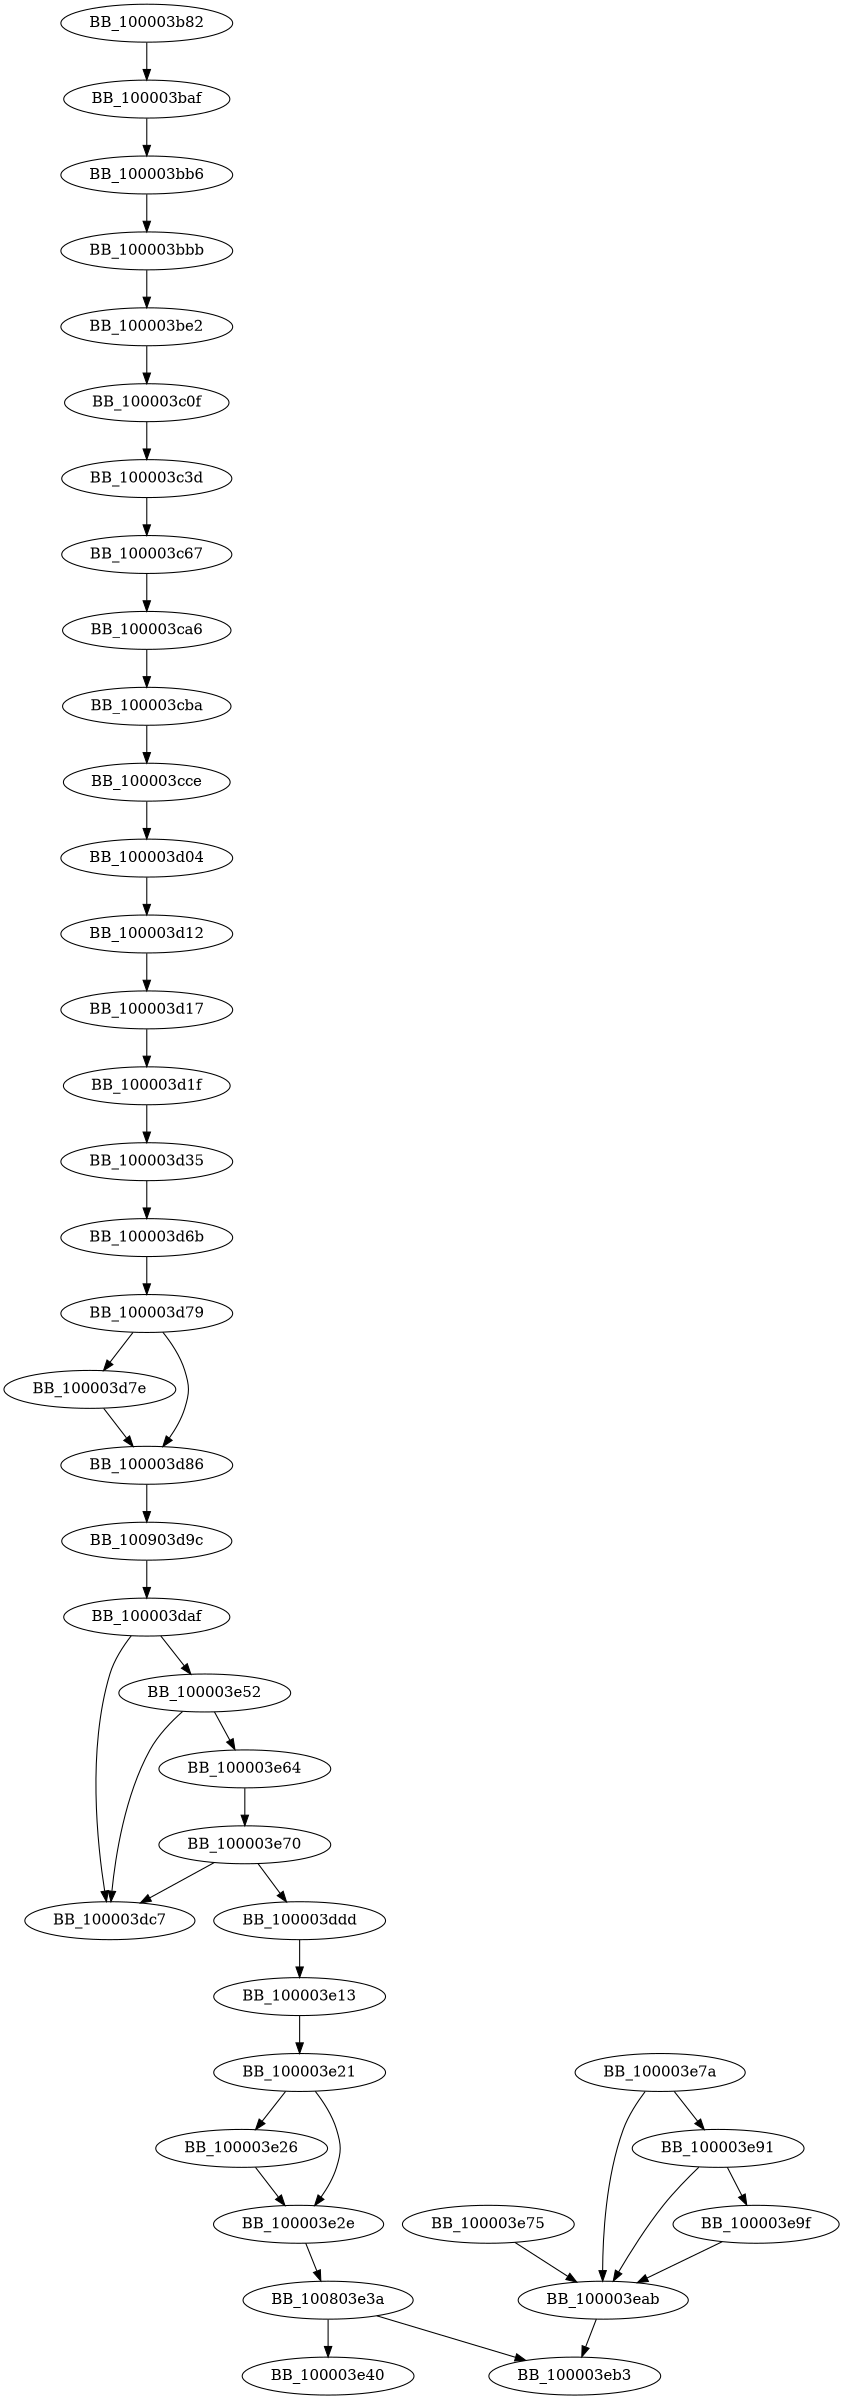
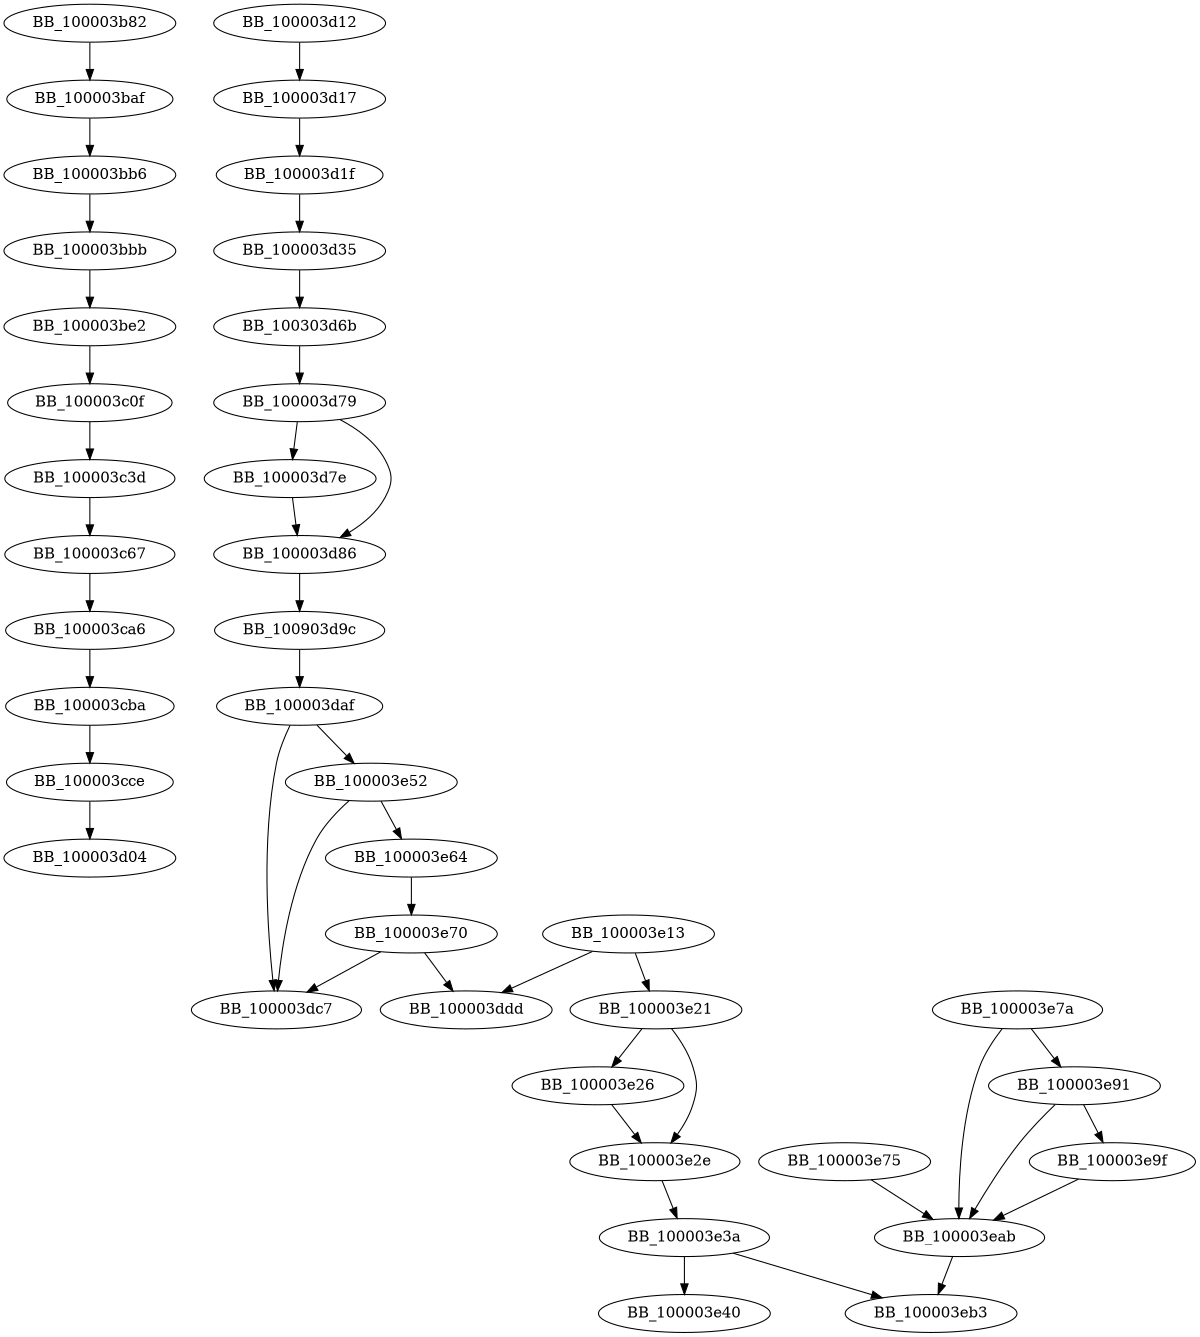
edge "BB_100003d04" -> "BB_100003d12": removed
node "BB_100003d6b": label "BB_100003d6b" -> "BB_100303d6b"
edge "BB_100003ddd" -> "BB_100003e13": reversed
node "BB_100803e3a": label "BB_100803e3a" -> "BB_100003e3a"
